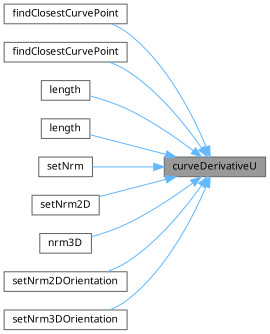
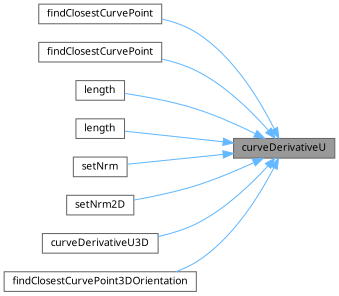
node "nrm3D": label "nrm3D" -> "curveDerivativeU3D"
node "setNrm2DOrientation": removed
node "setNrm3DOrientation": label "setNrm3DOrientation" -> "findClosestCurvePoint3DOrientation"
